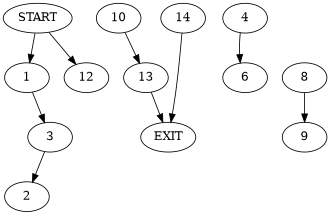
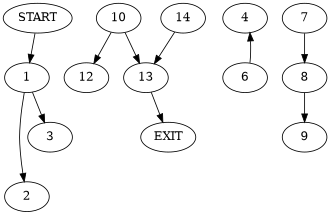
node "7": added
edge "4" -> "6": reversed
edge "START" -> "12": now "10" -> "12"
edge "14" -> "EXIT": now "14" -> "13"
edge "3" -> "2": now "1" -> "2"
